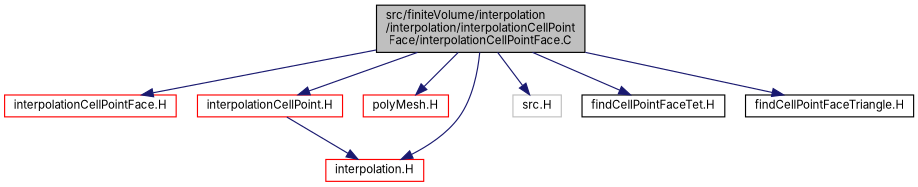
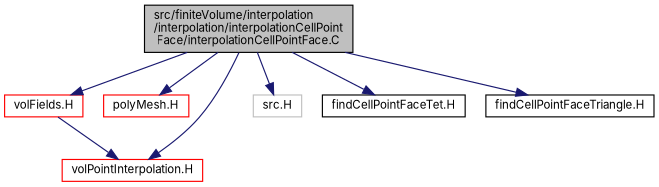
node "interpolationCellPointFace.H": removed
node "interpolationCellPoint.H": label "interpolationCellPoint.H" -> "volFields.H"
node "interpolation.H": label "interpolation.H" -> "volPointInterpolation.H"
